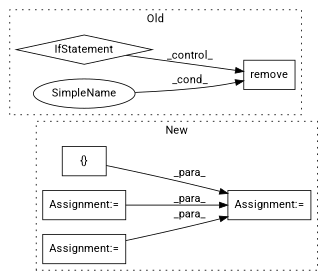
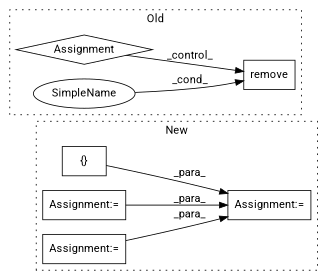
node "IfStatement": label "IfStatement" -> "Assignment"
